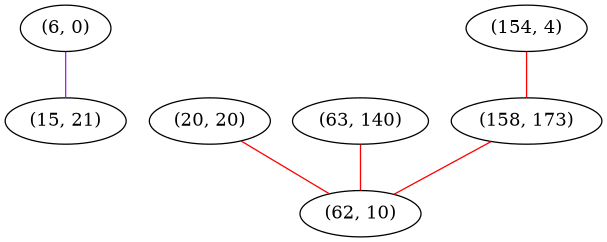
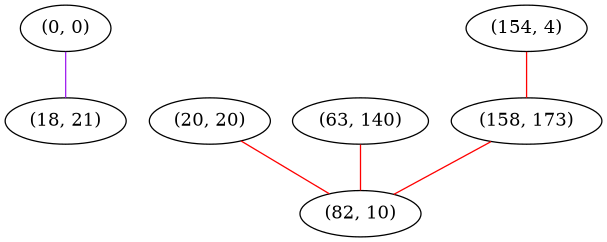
node "(6, 0)": label "(6, 0)" -> "(0, 0)"
node "(15, 21)": label "(15, 21)" -> "(18, 21)"
node "(62, 10)": label "(62, 10)" -> "(82, 10)"
